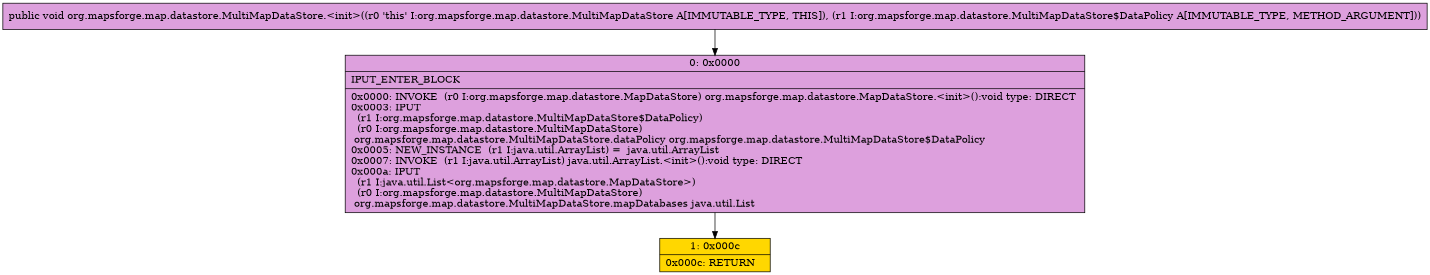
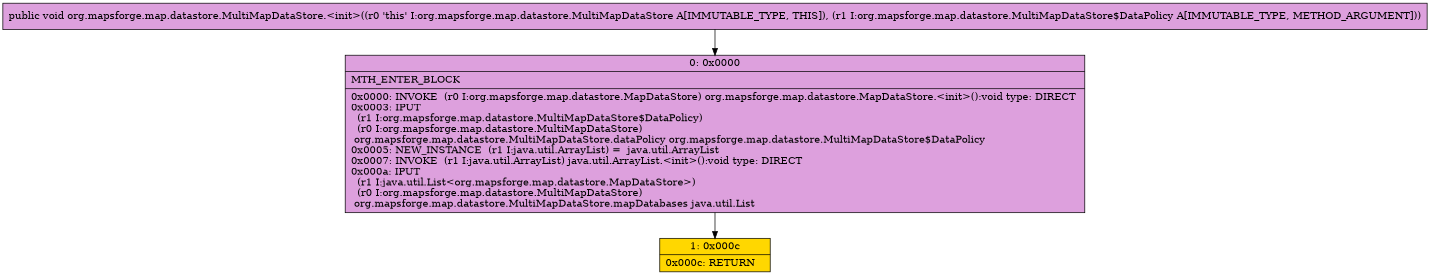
node "0: 0x0000": text "IPUT_ENTER_BLOCK" -> "MTH_ENTER_BLOCK"
